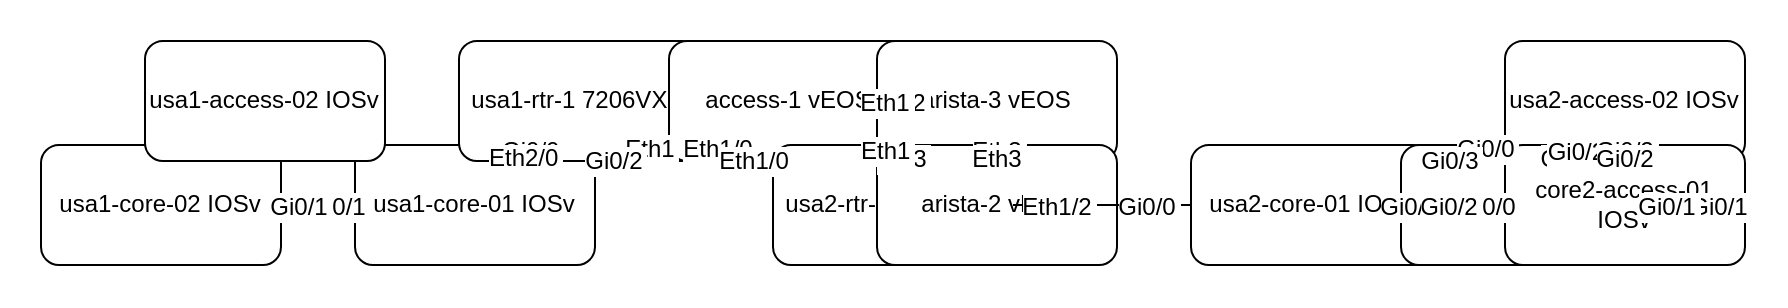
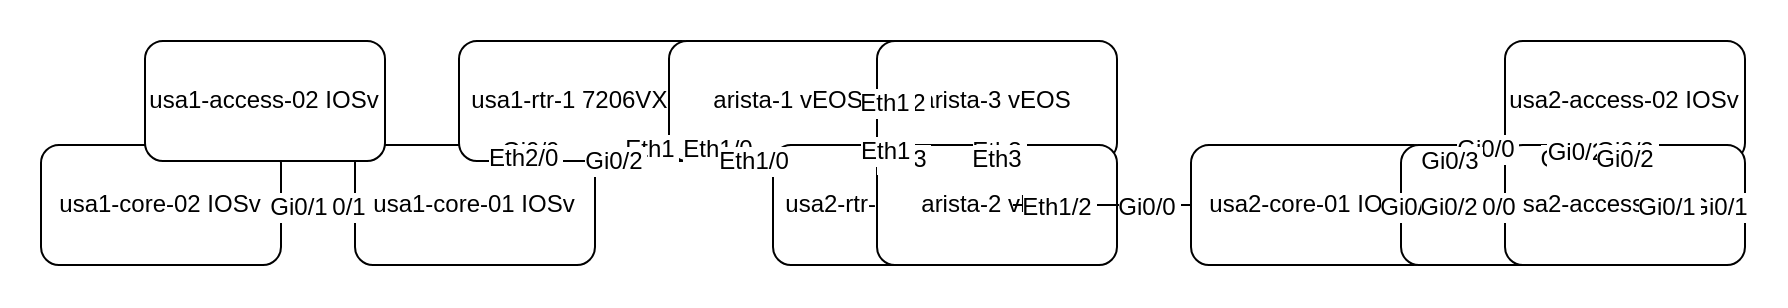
node "access-1 vEOS": label "access-1 vEOS" -> "arista-1 vEOS"
node "core2-access-01 IOSv": label "core2-access-01 IOSv" -> "usa2-access-01 IOSv"
